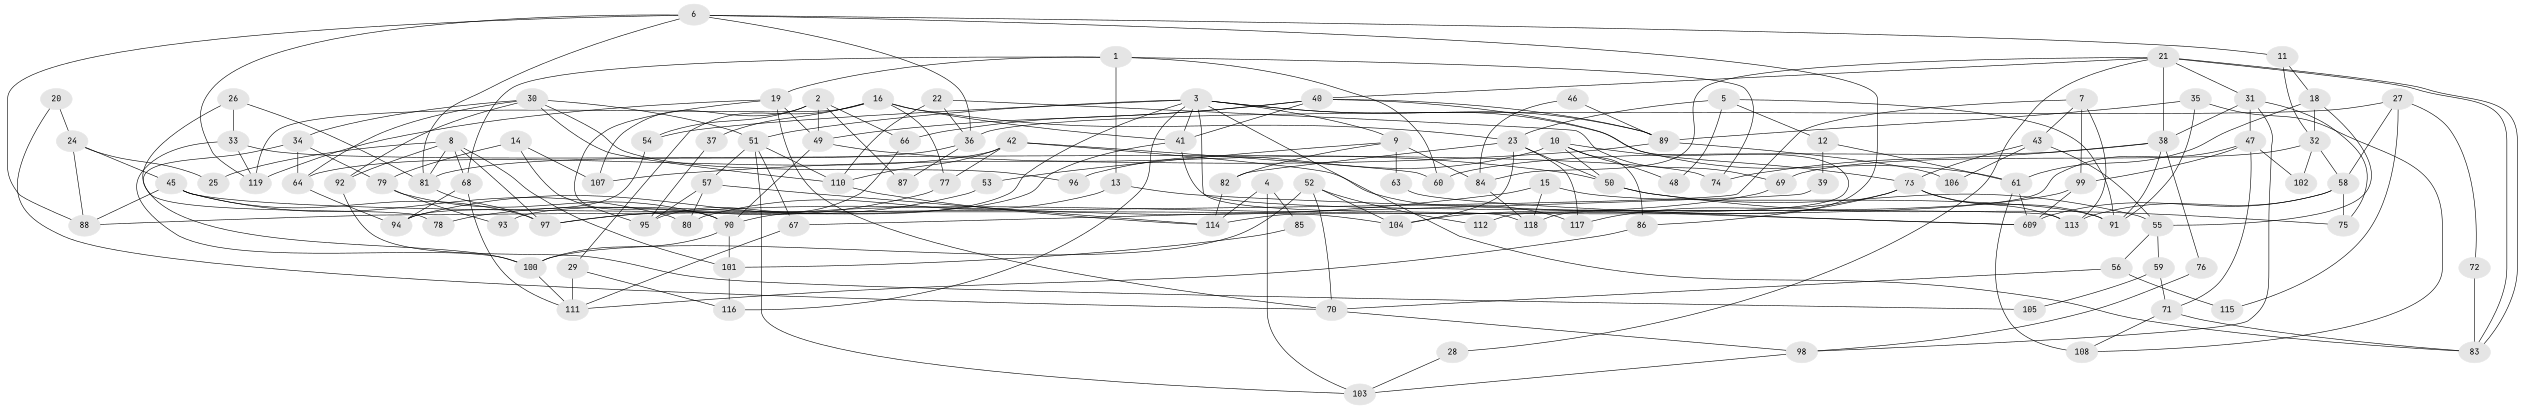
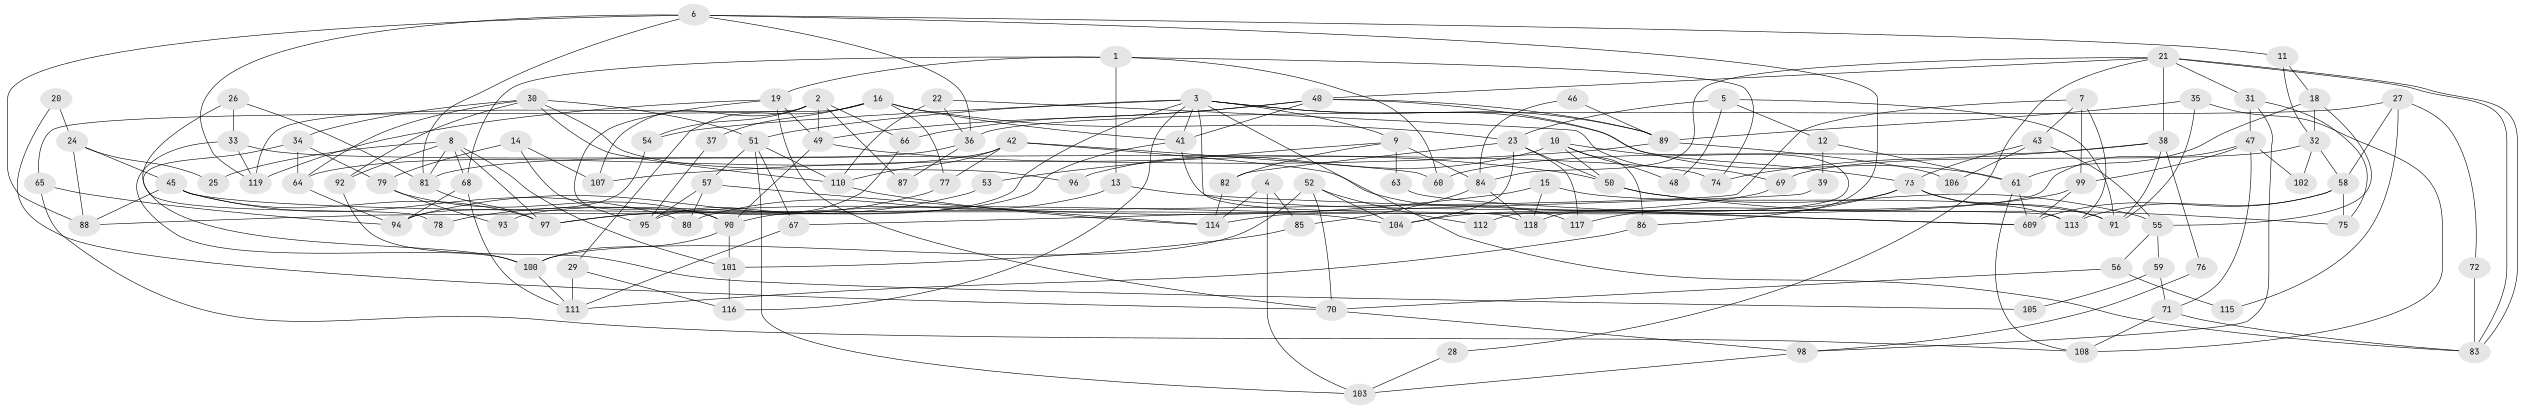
edge "31" -- "38": removed
node "65": added
edge "84" -- "85": added
